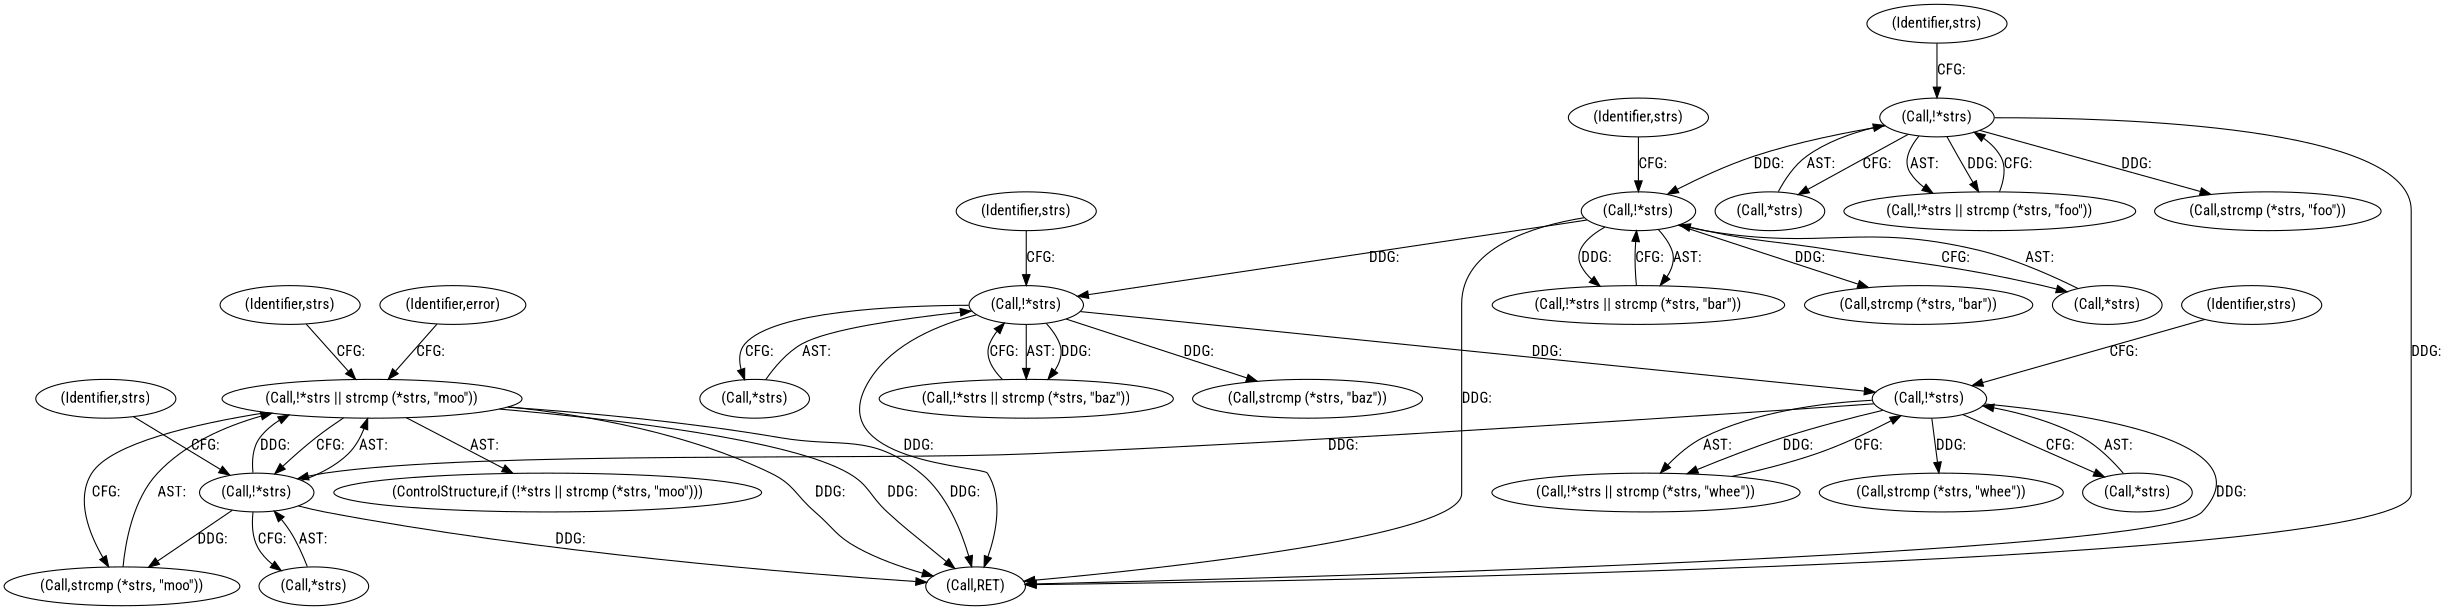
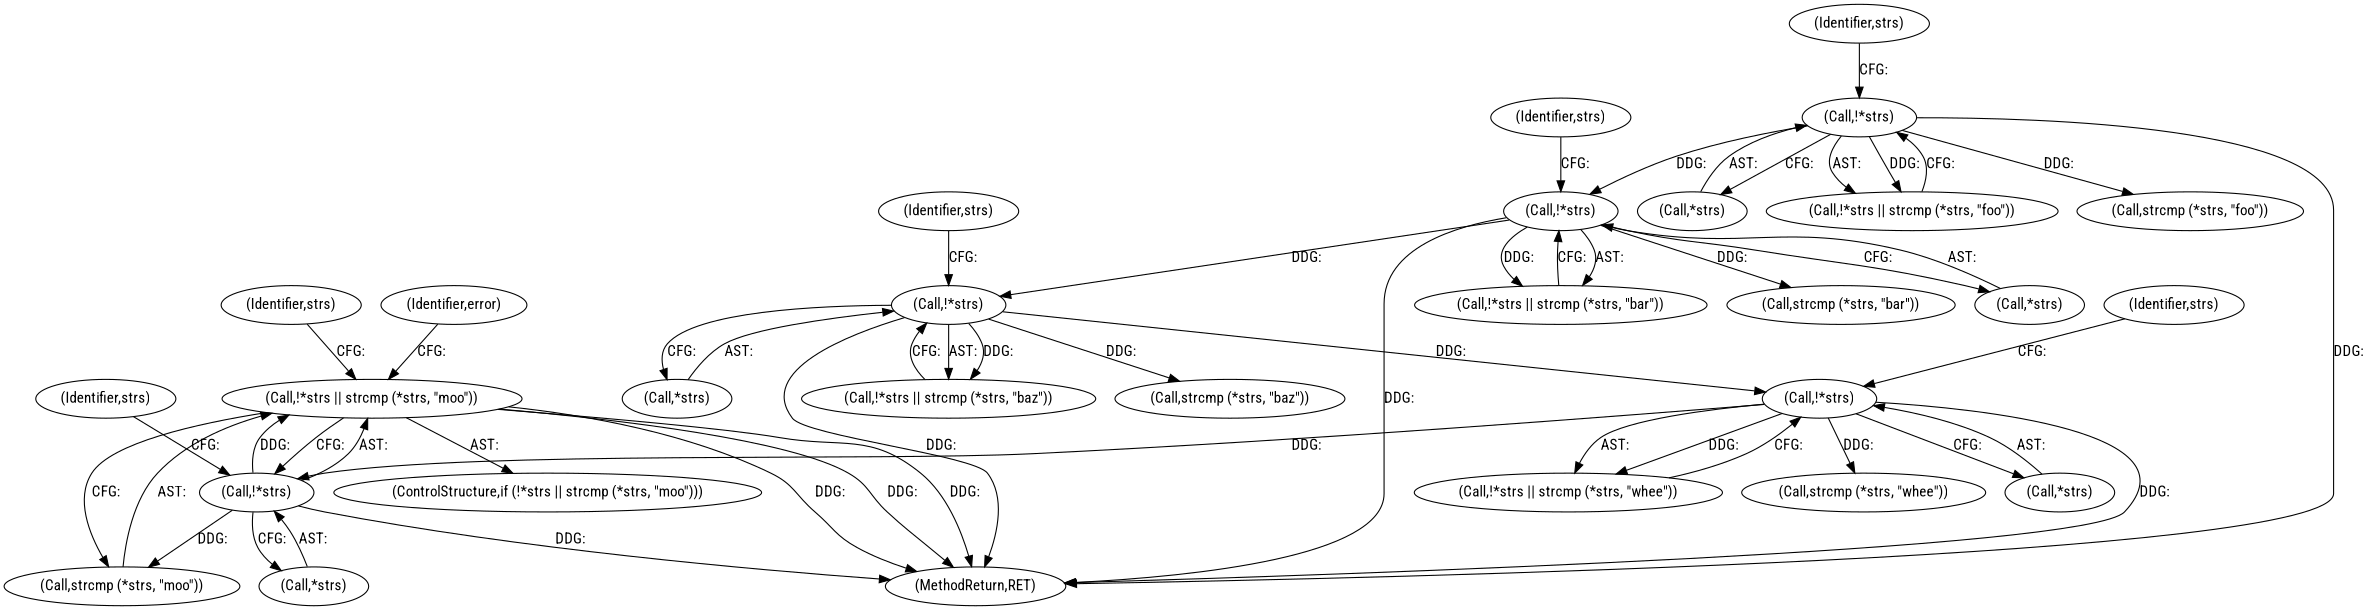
node "(Call,RET)": label "(Call,RET)" -> "(MethodReturn,RET)"
